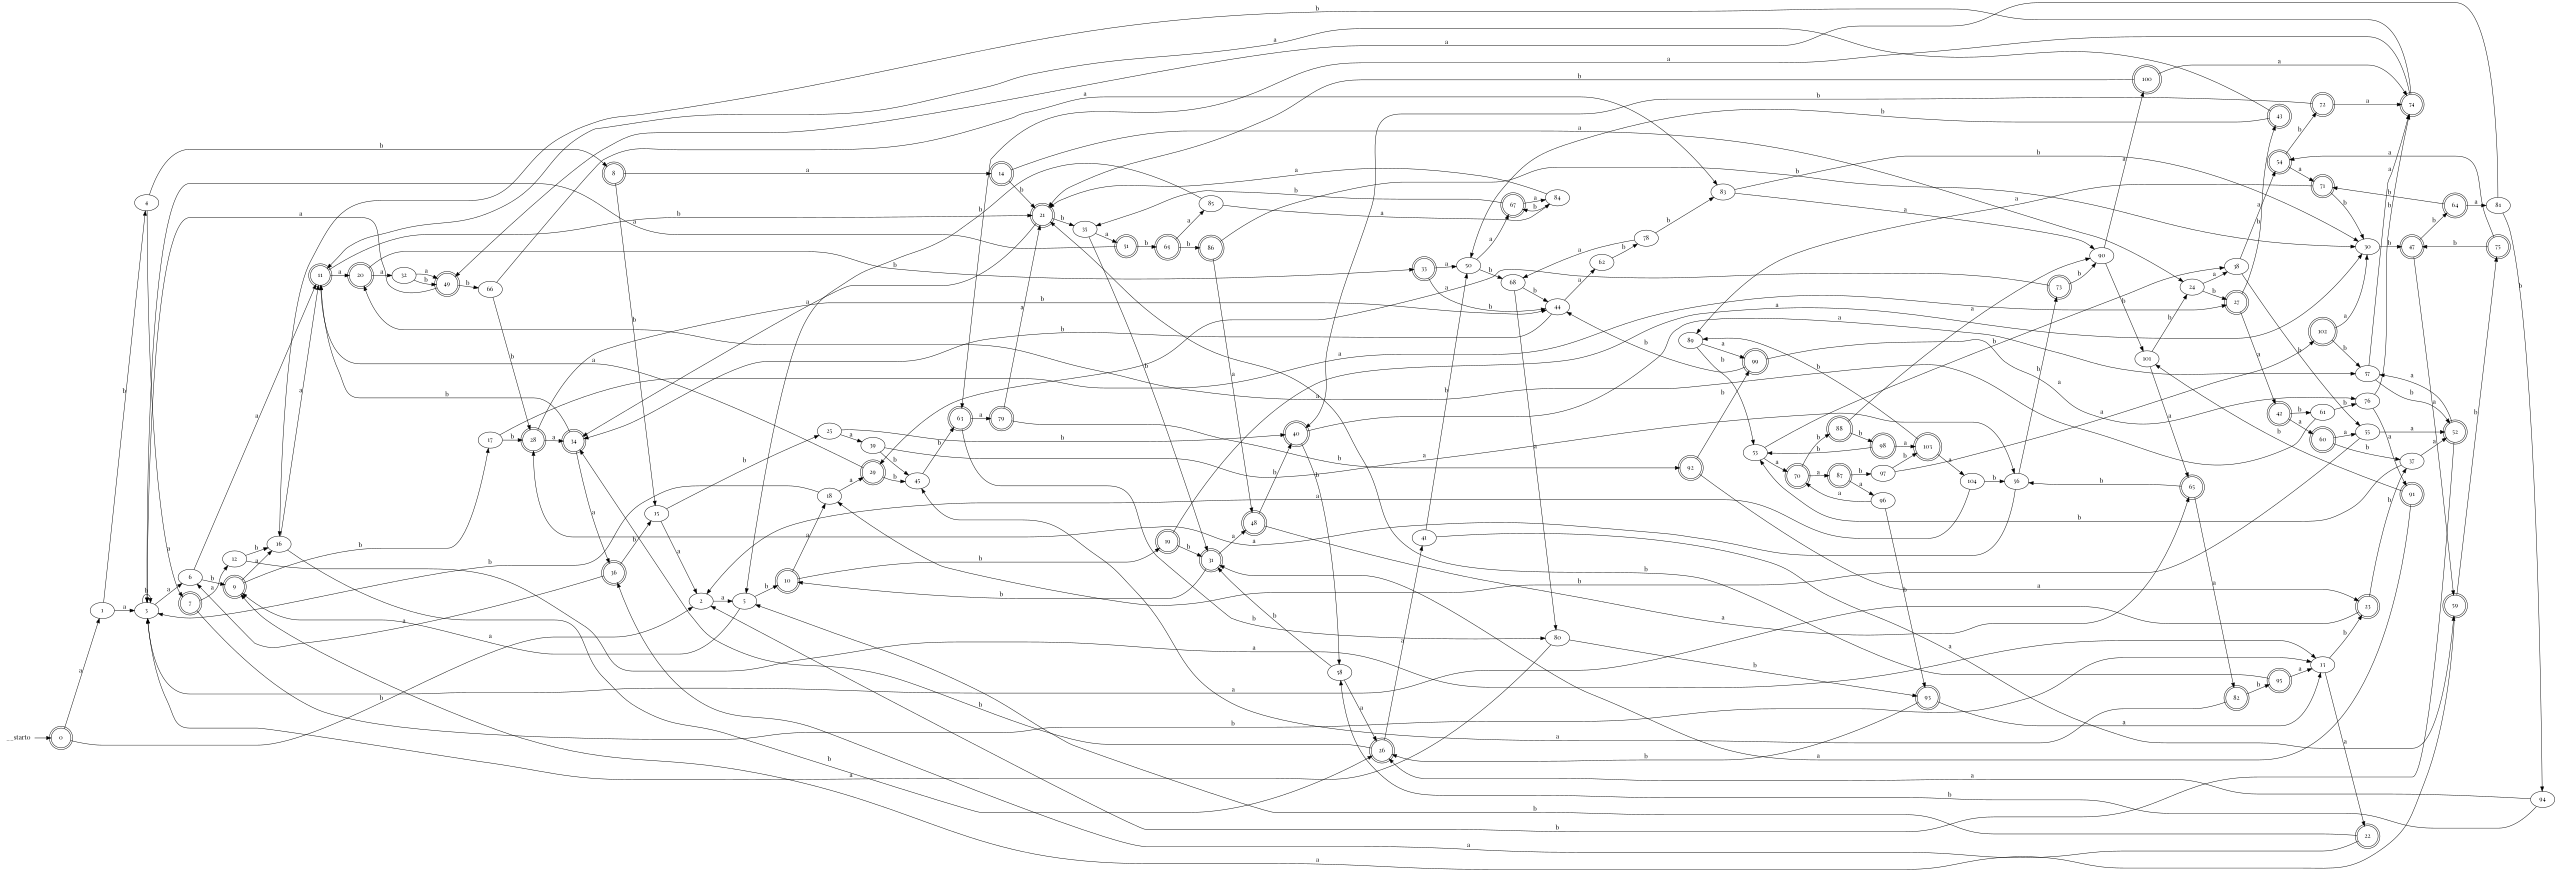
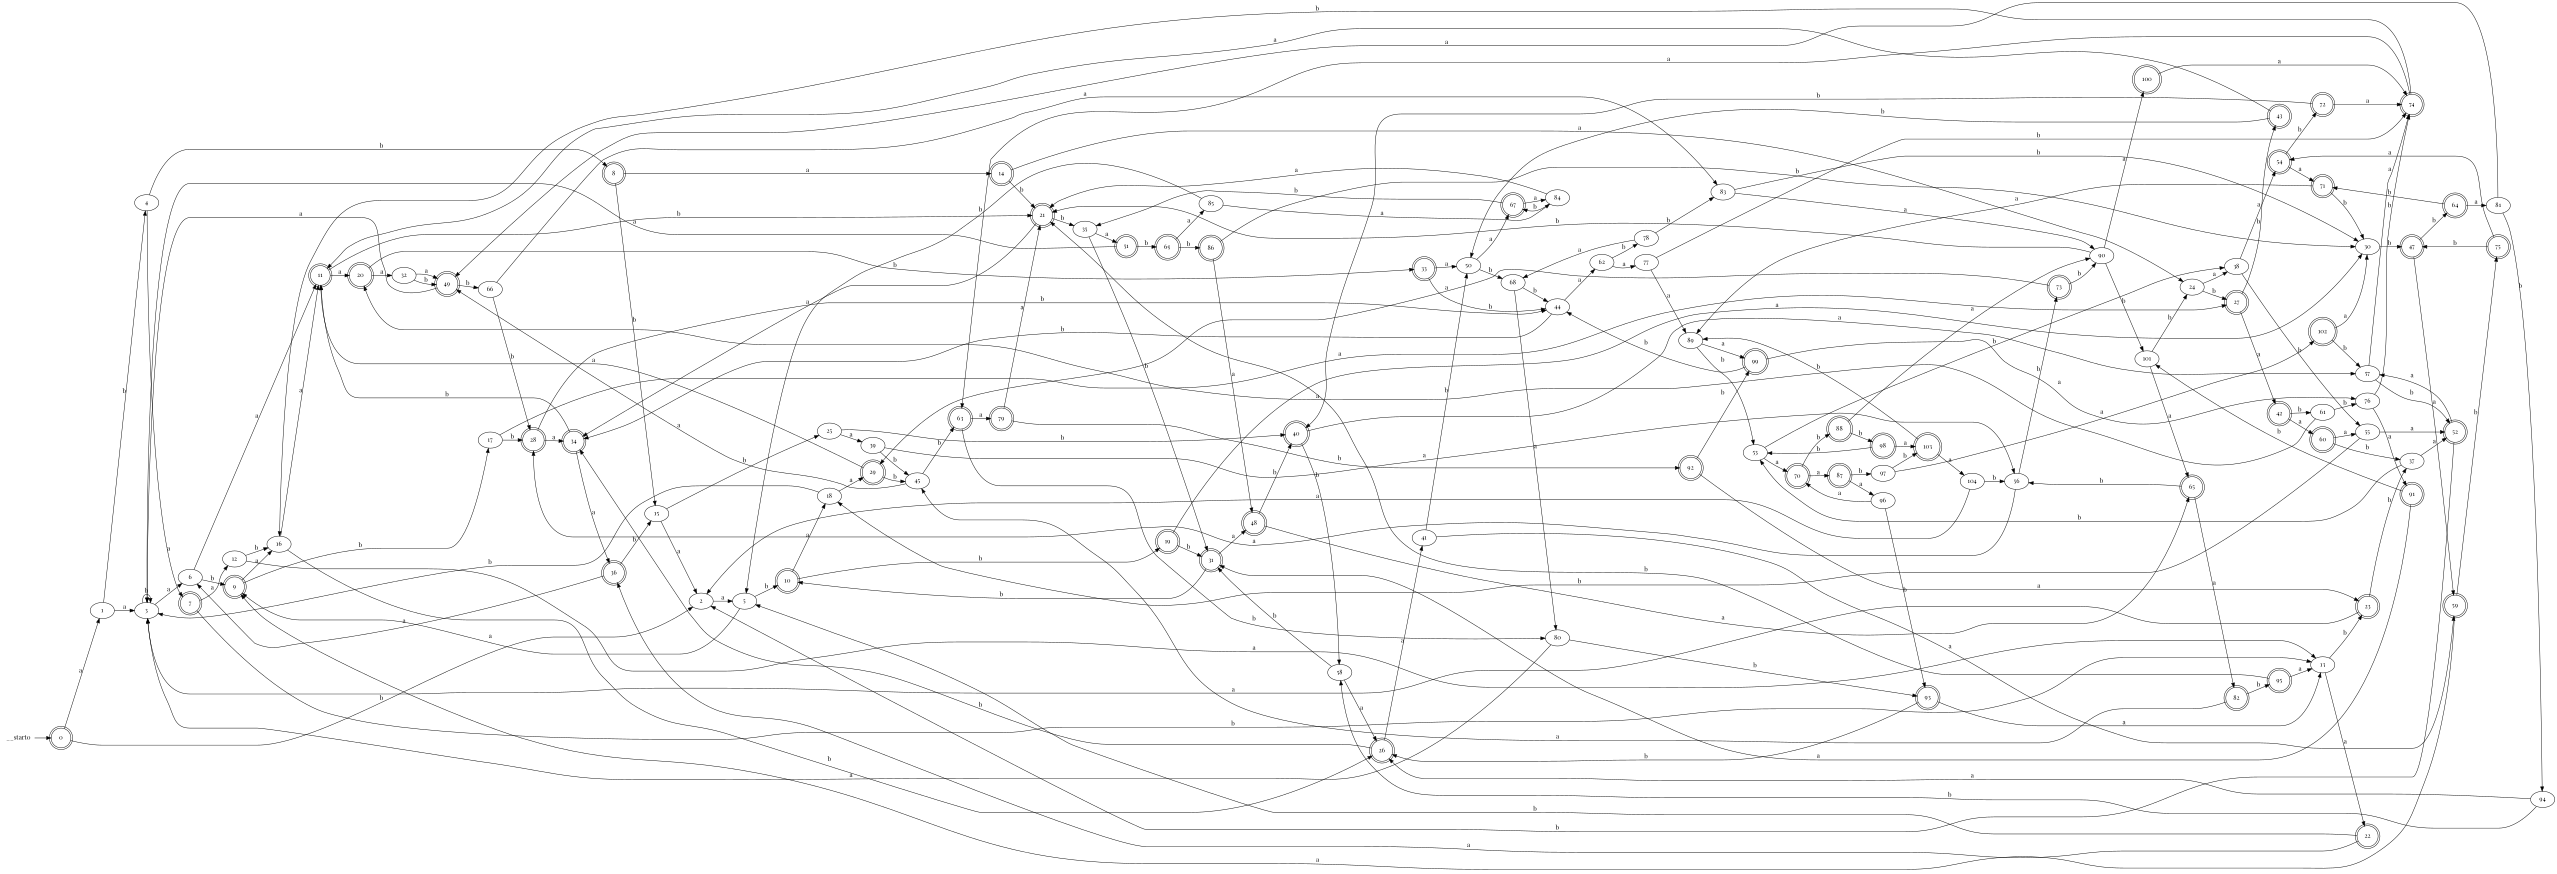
edge "100" -> "21": now "90" -> "21"
node "77": added
edge "45" -> "49": added, label "a"
